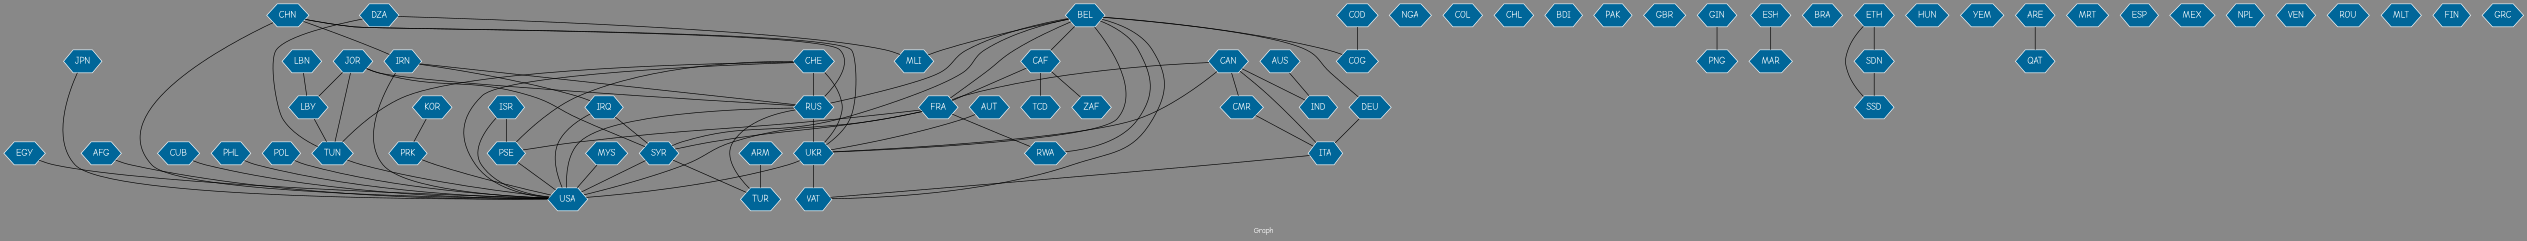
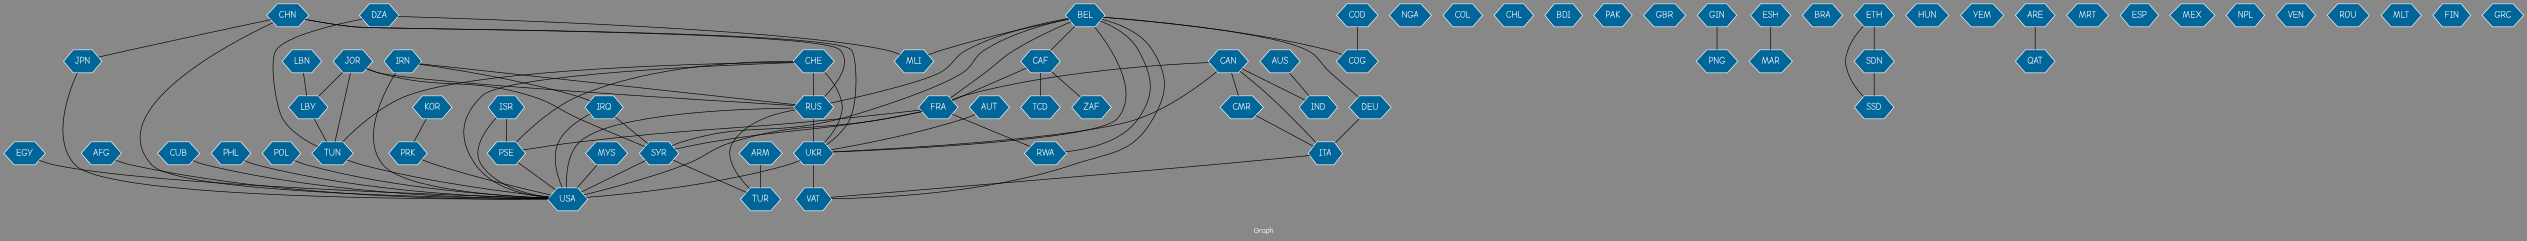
edge "CHN" -- "IRN": now "CHN" -- "JPN"
